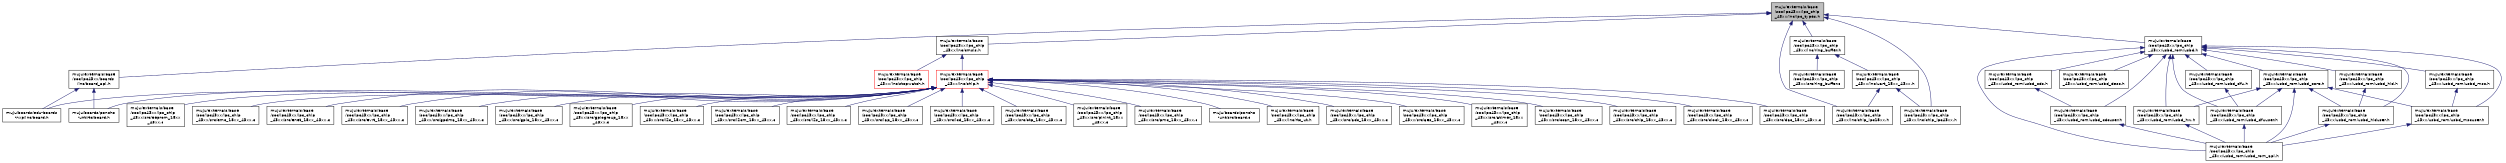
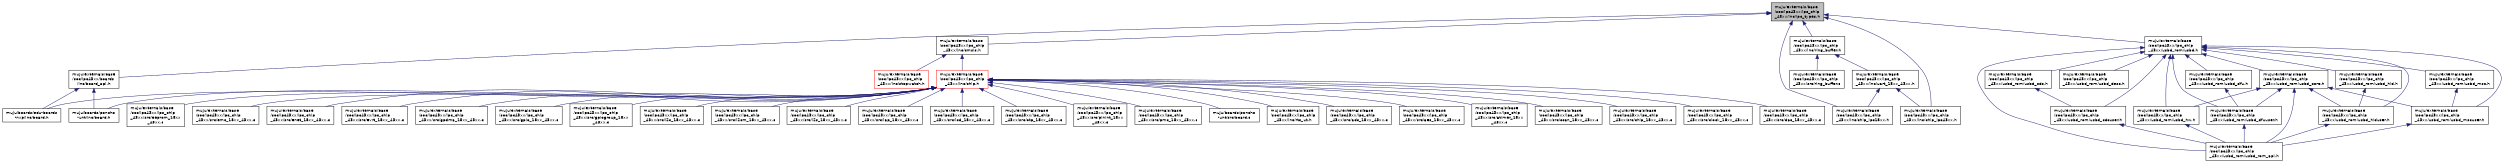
node "muju/boards/poncho -unt/rtc/board.h": label "muju/boards/poncho -unt/rtc/board.h" -> "muju/boards/poncho -unt/inc/board.h"
